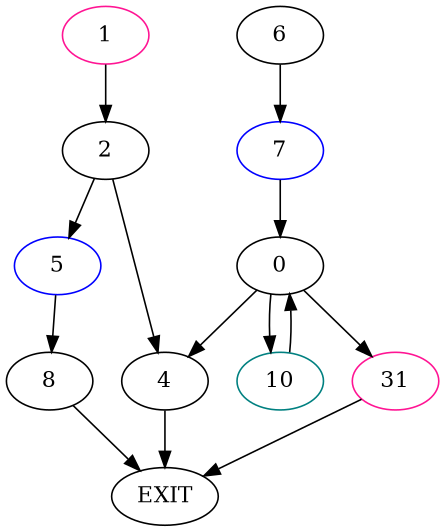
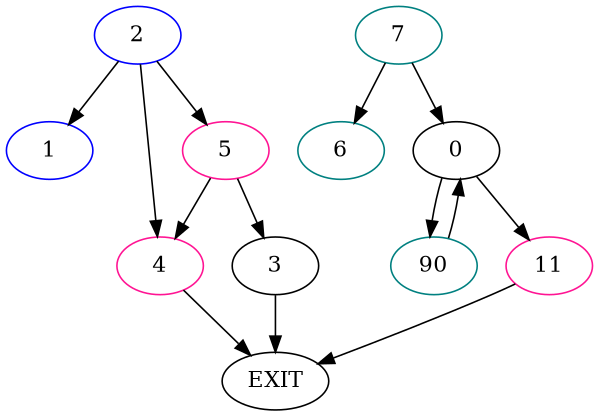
node "1": color deeppink -> blue
node "6": color black -> teal
edge "1" -> "2": reversed
edge "6" -> "7": reversed
node "2": color black -> blue
node "7": color blue -> teal
node "5": color blue -> deeppink
edge "0" -> "4": now "5" -> "4"
node "8": label "8" -> "3"
node "4": color black -> deeppink
node "10": label "10" -> "90"
node "31": label "31" -> "11"
